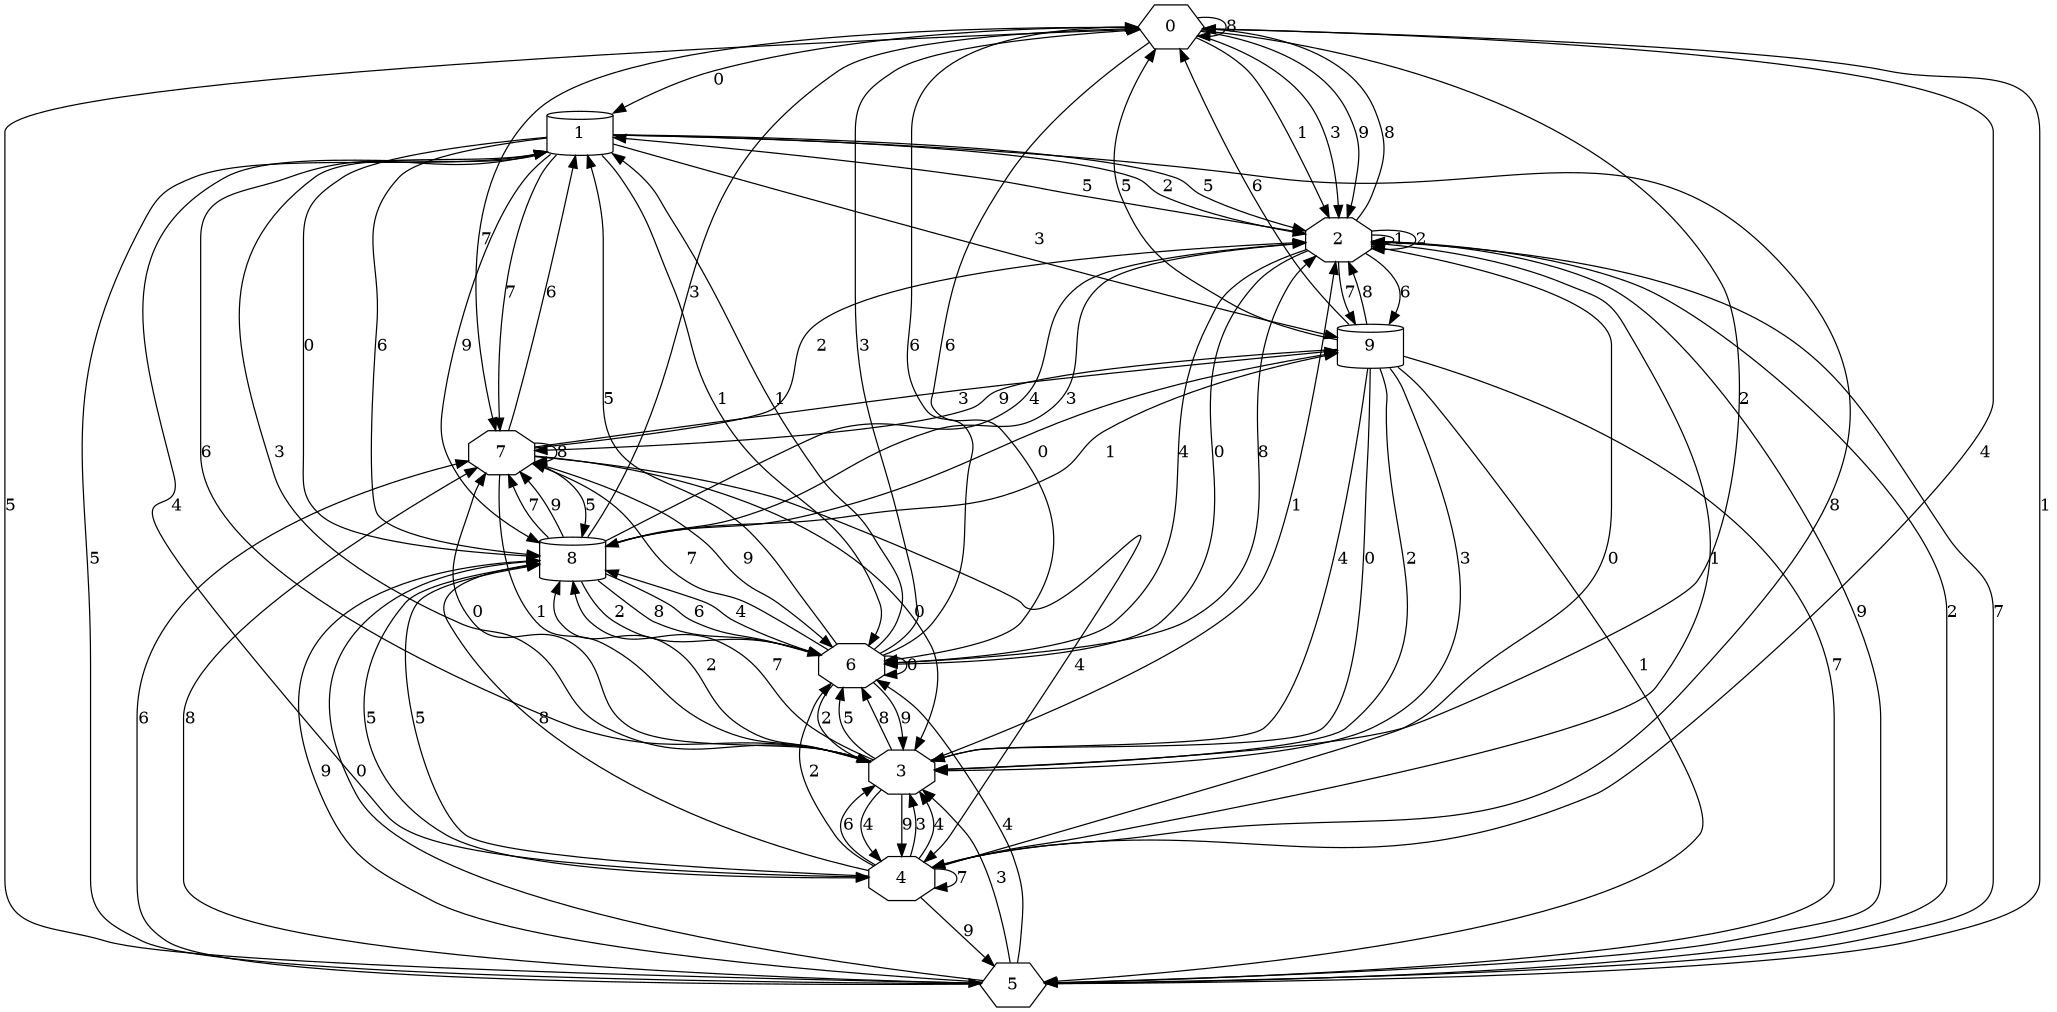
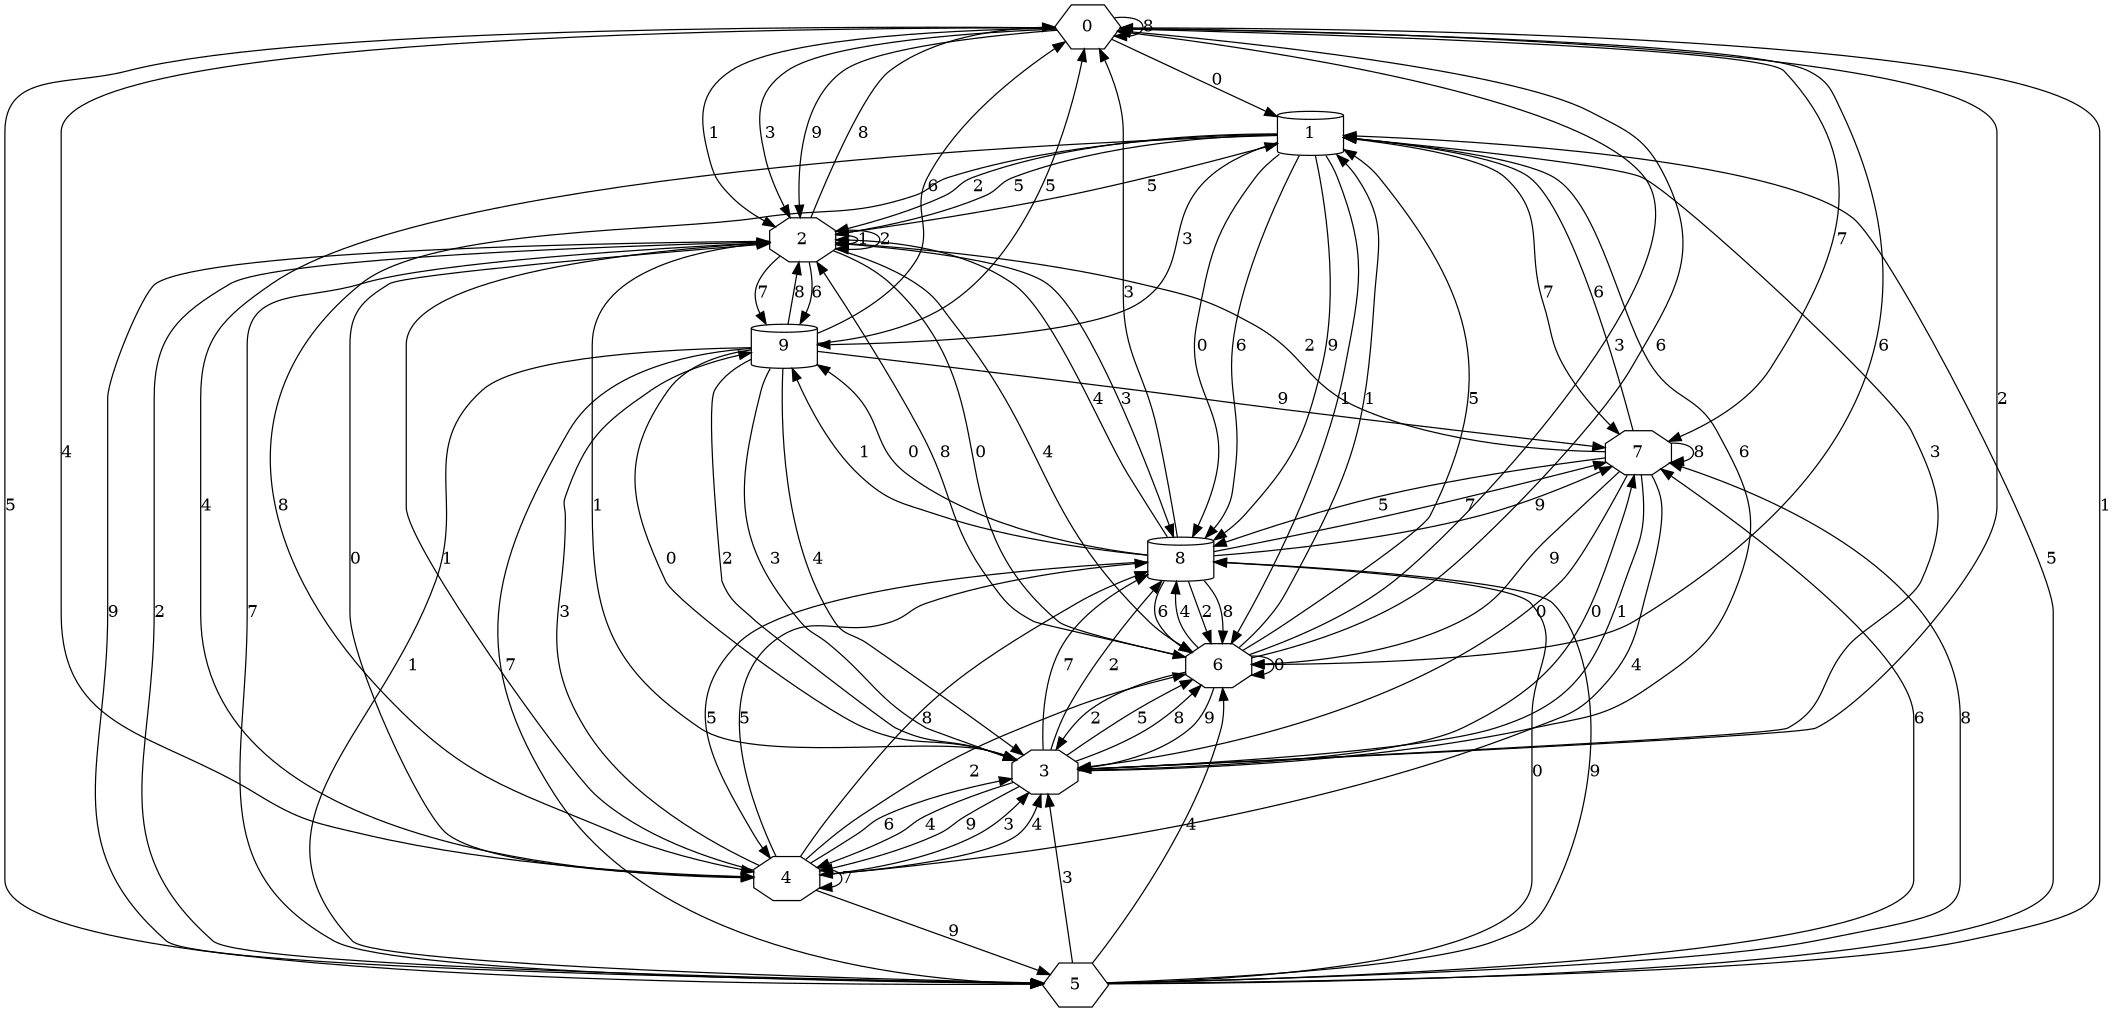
edge "7" -> "9": now "4" -> "9"
edge "6" -> "7": removed, label "7"
